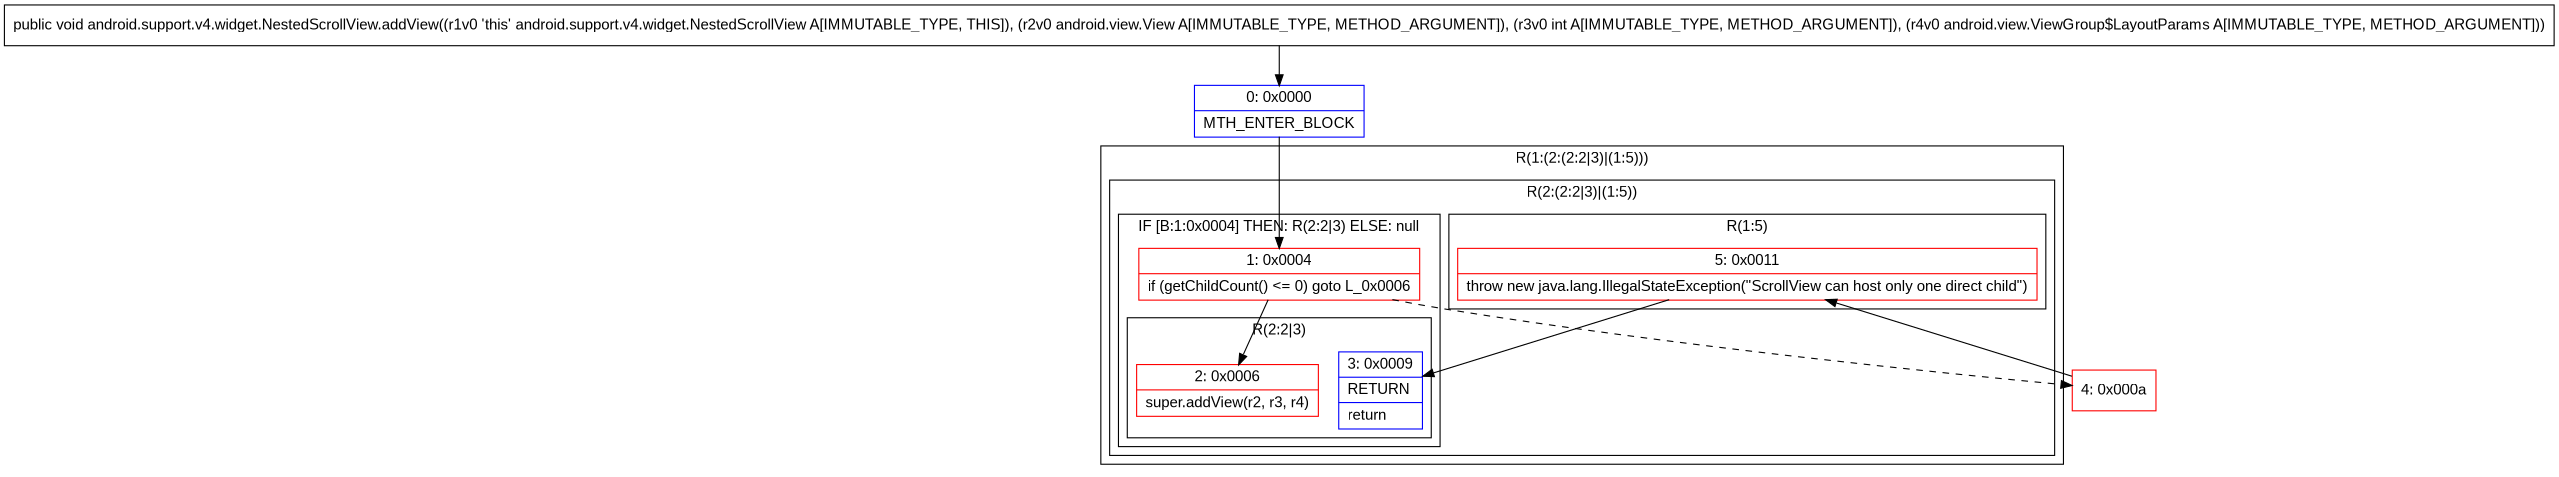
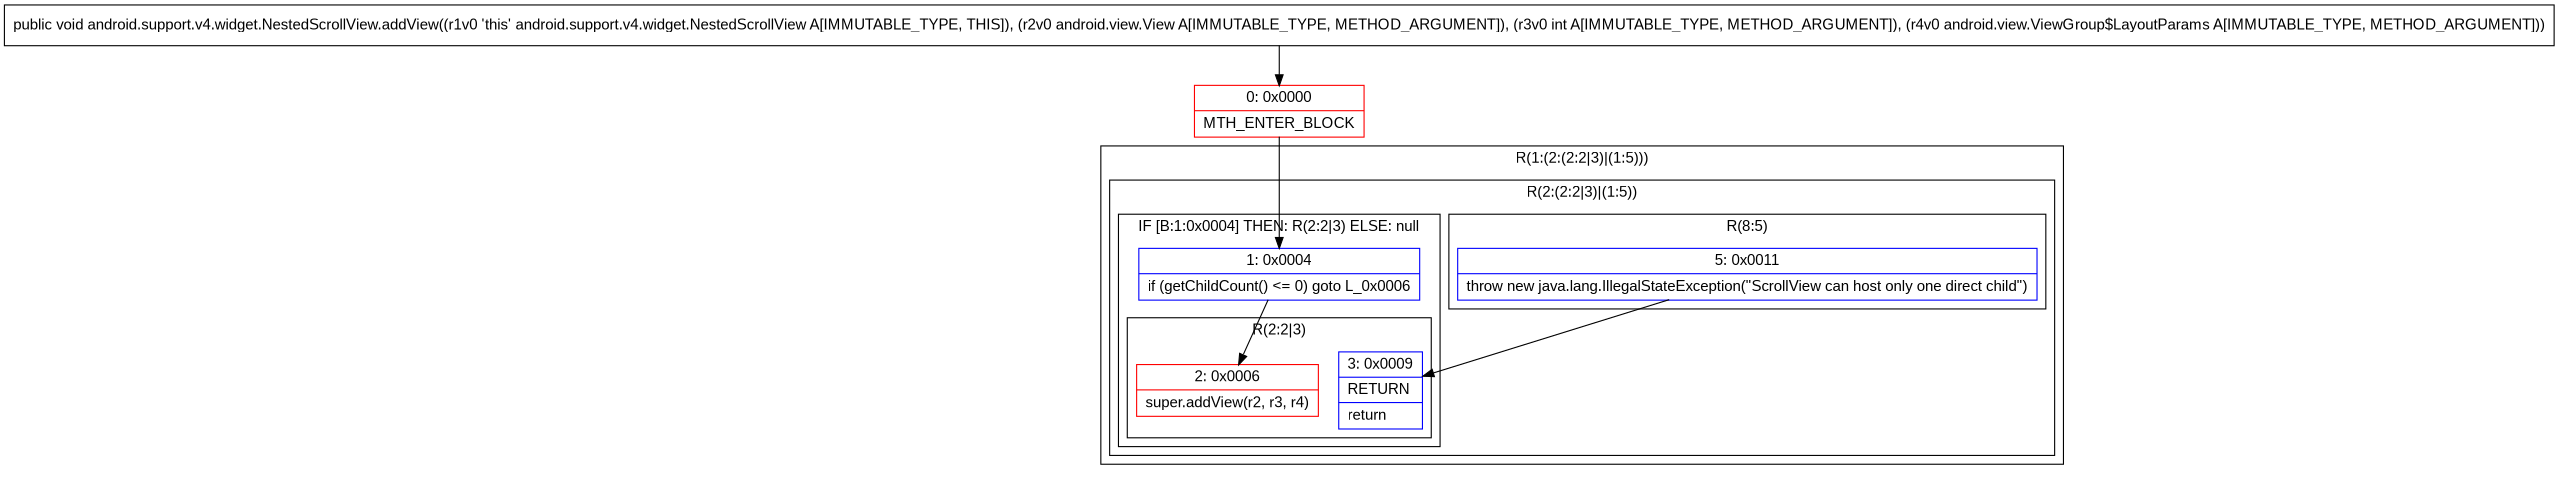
node "0: 0x0000": color blue -> red
cluster "R(1:5)": label "R(1:5)" -> "R(8:5)"
node "1: 0x0004": color red -> blue
node "5: 0x0011": color red -> blue
node "4: 0x000a": removed
